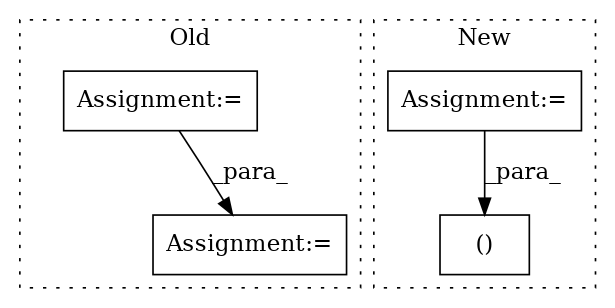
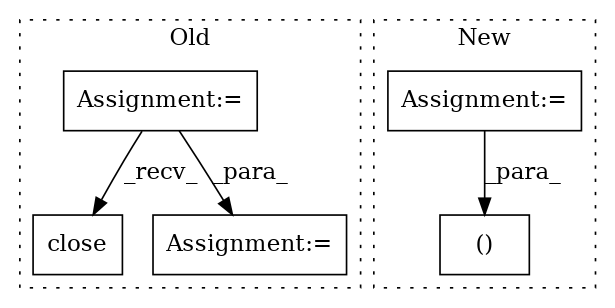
node "close": added
